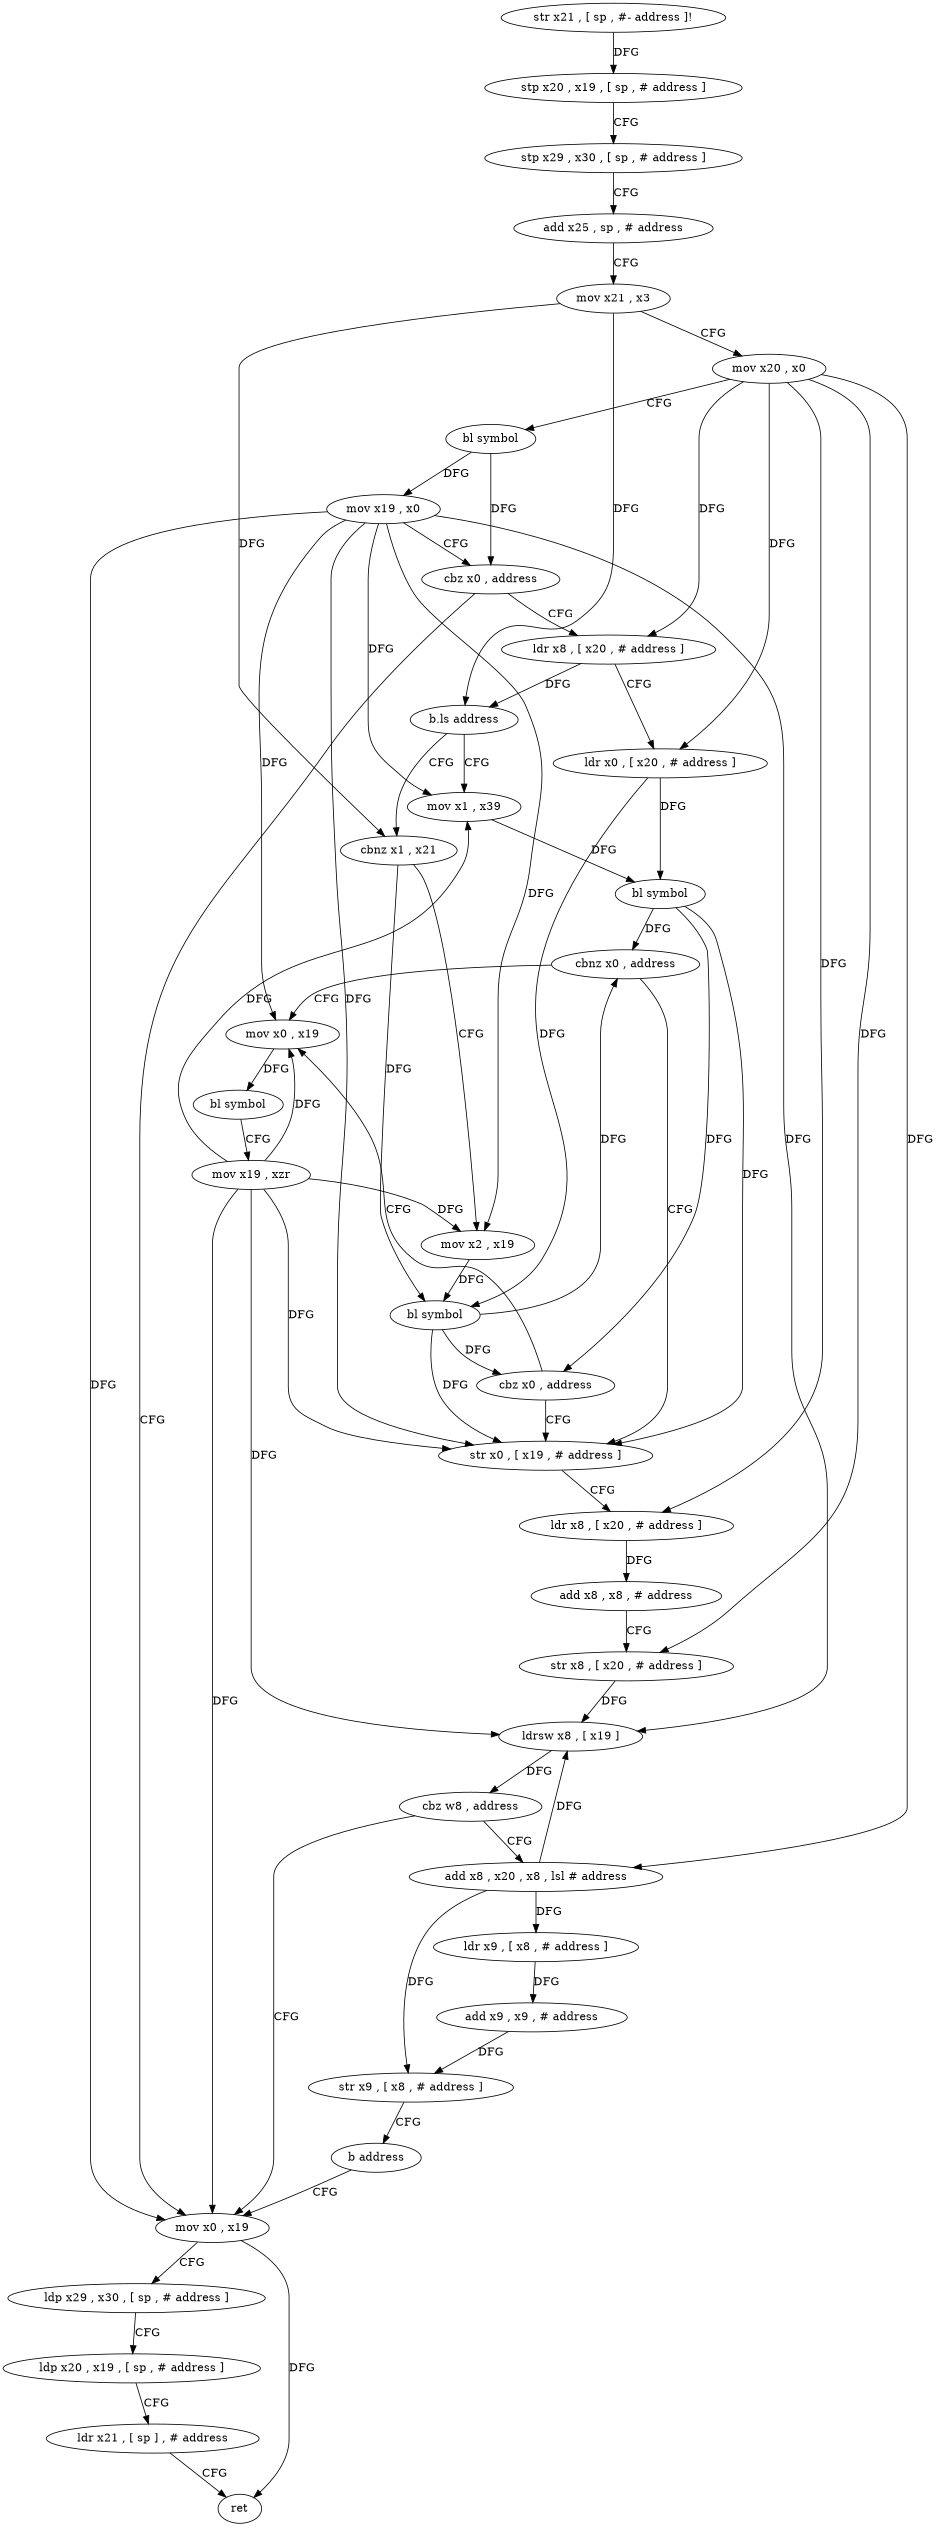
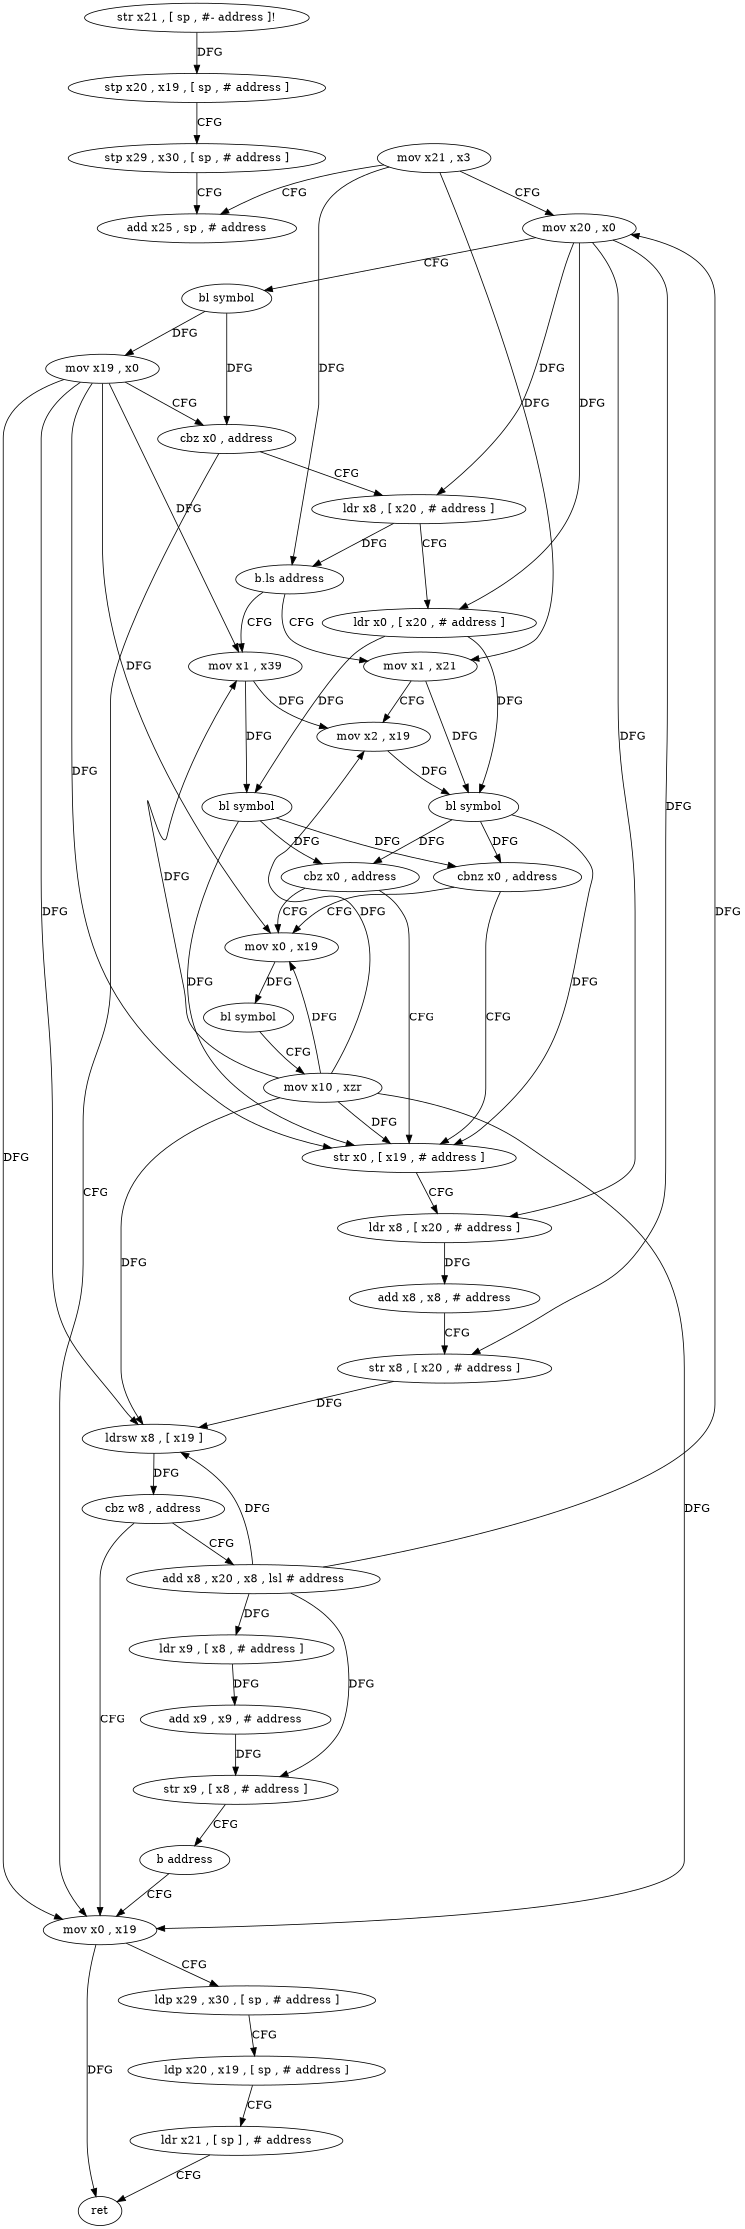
edge "add x25 , sp , # address" -> "mov x21 , x3": reversed
edge "mov x19 , x0" -> "mov x2 , x19": now "mov x1 , x39" -> "mov x2 , x19"
node "cbnz x1 , x21": label "cbnz x1 , x21" -> "mov x1 , x21"
node "mov x19 , xzr": label "mov x19 , xzr" -> "mov x10 , xzr"
edge "mov x20 , x0" -> "add x8 , x20 , x8 , lsl # address": reversed
